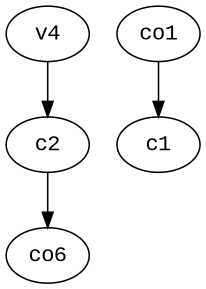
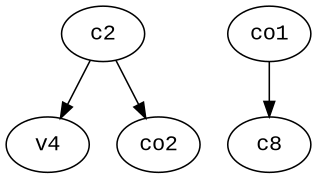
edge "v4" -> "c2": reversed
node "c1": label "c1" -> "c8"
node "co6": label "co6" -> "co2"
